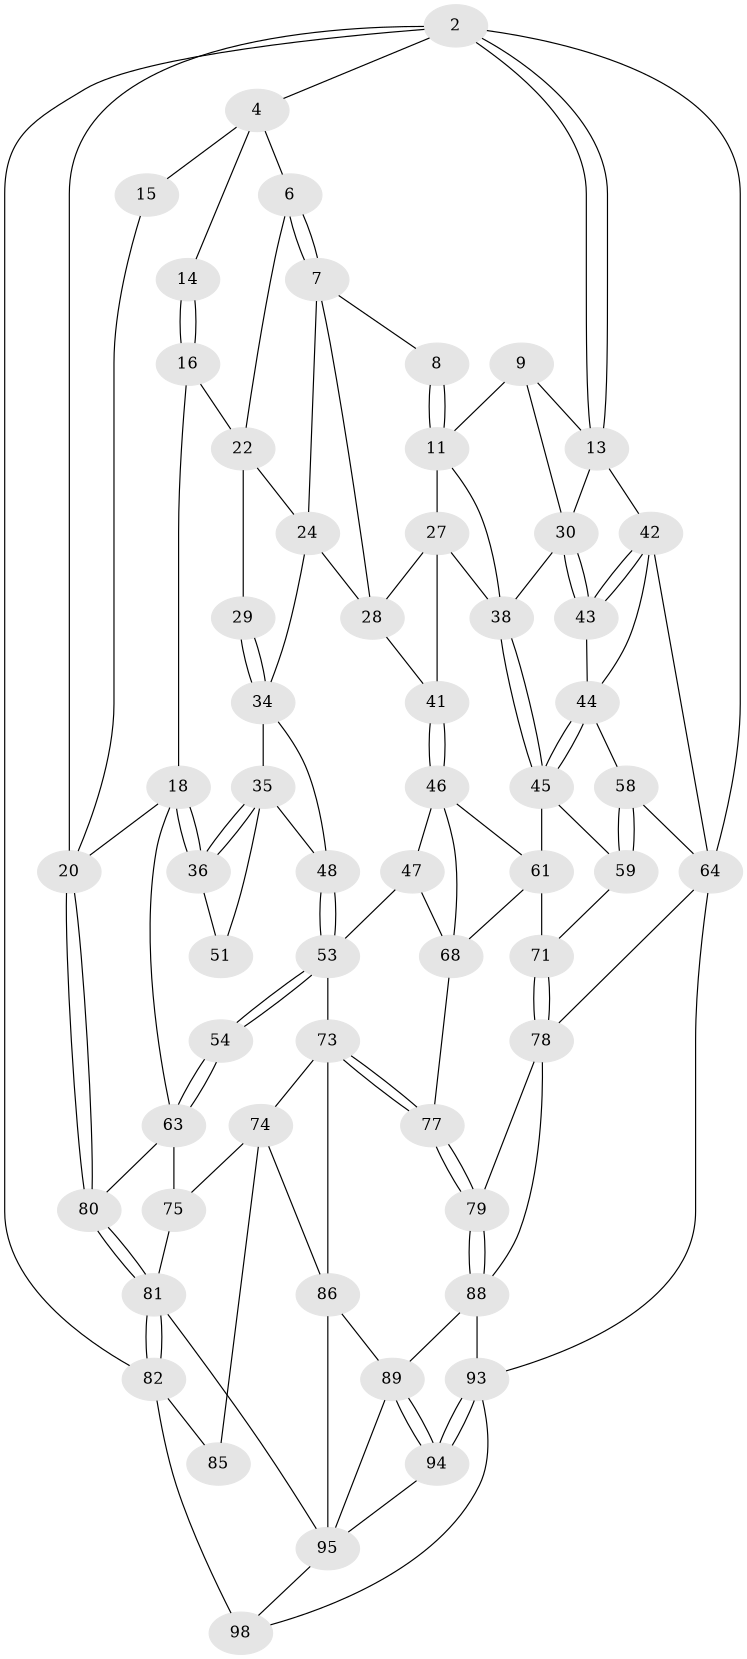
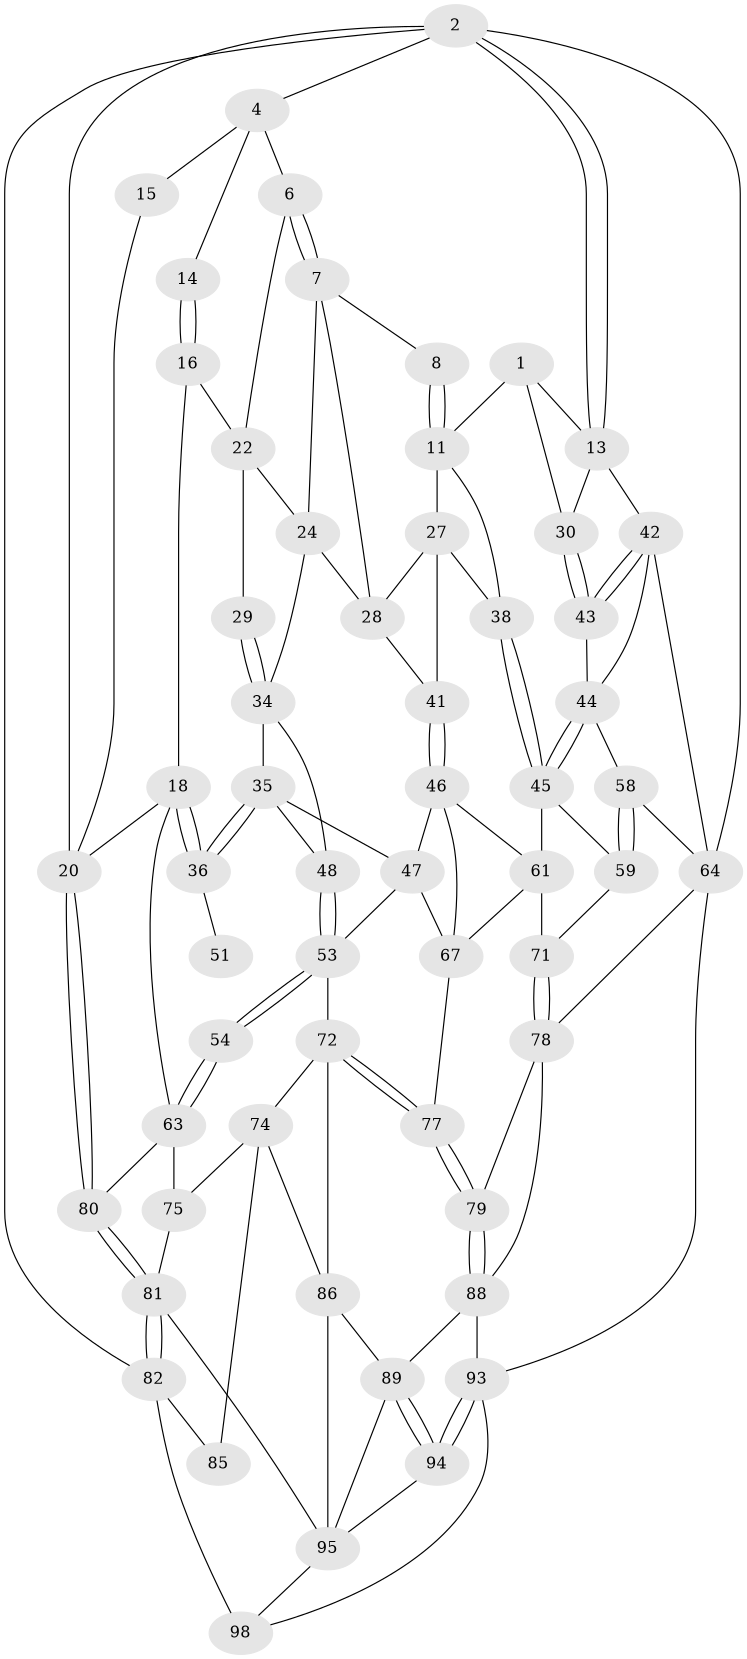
node "9": label "9" -> "1"
edge "30" -- "38": removed
edge "35" -- "51": now "35" -- "47"
node "68": label "68" -> "67"
node "73": label "73" -> "72"
